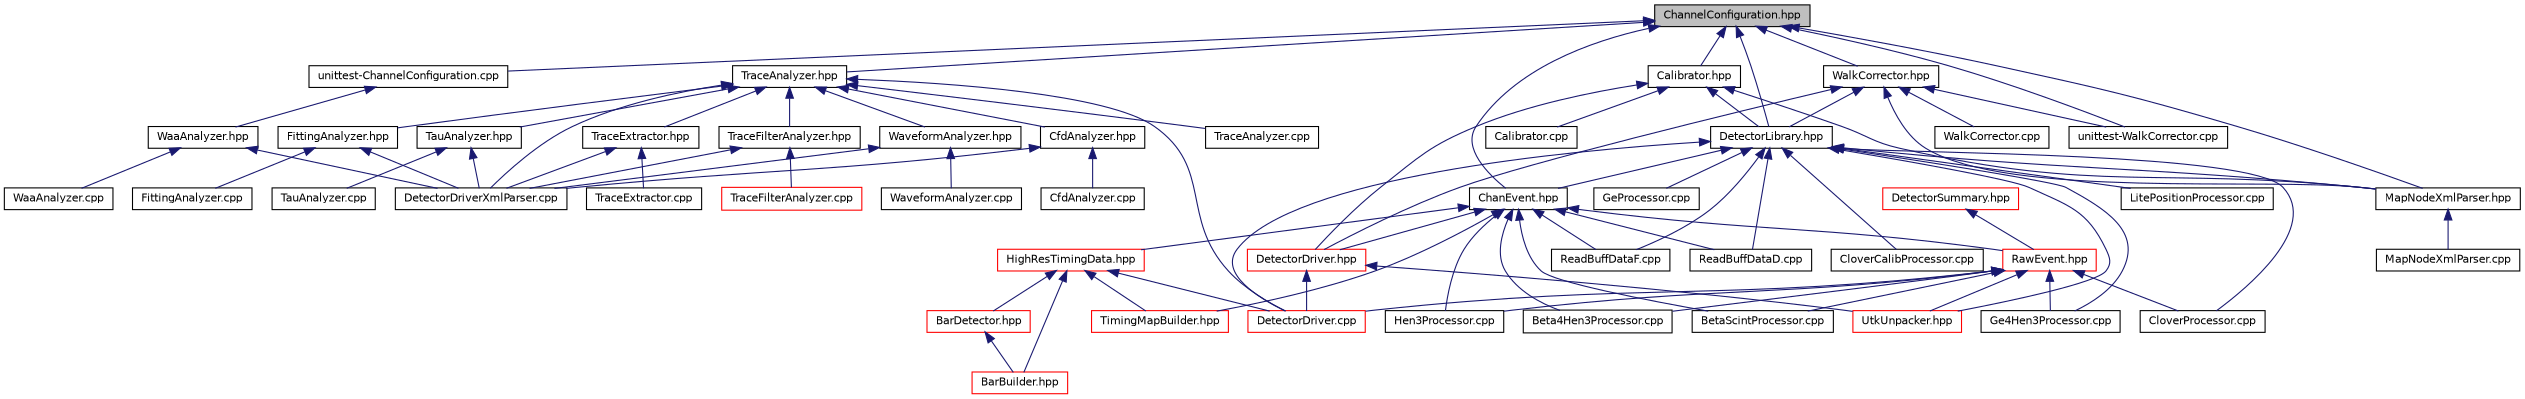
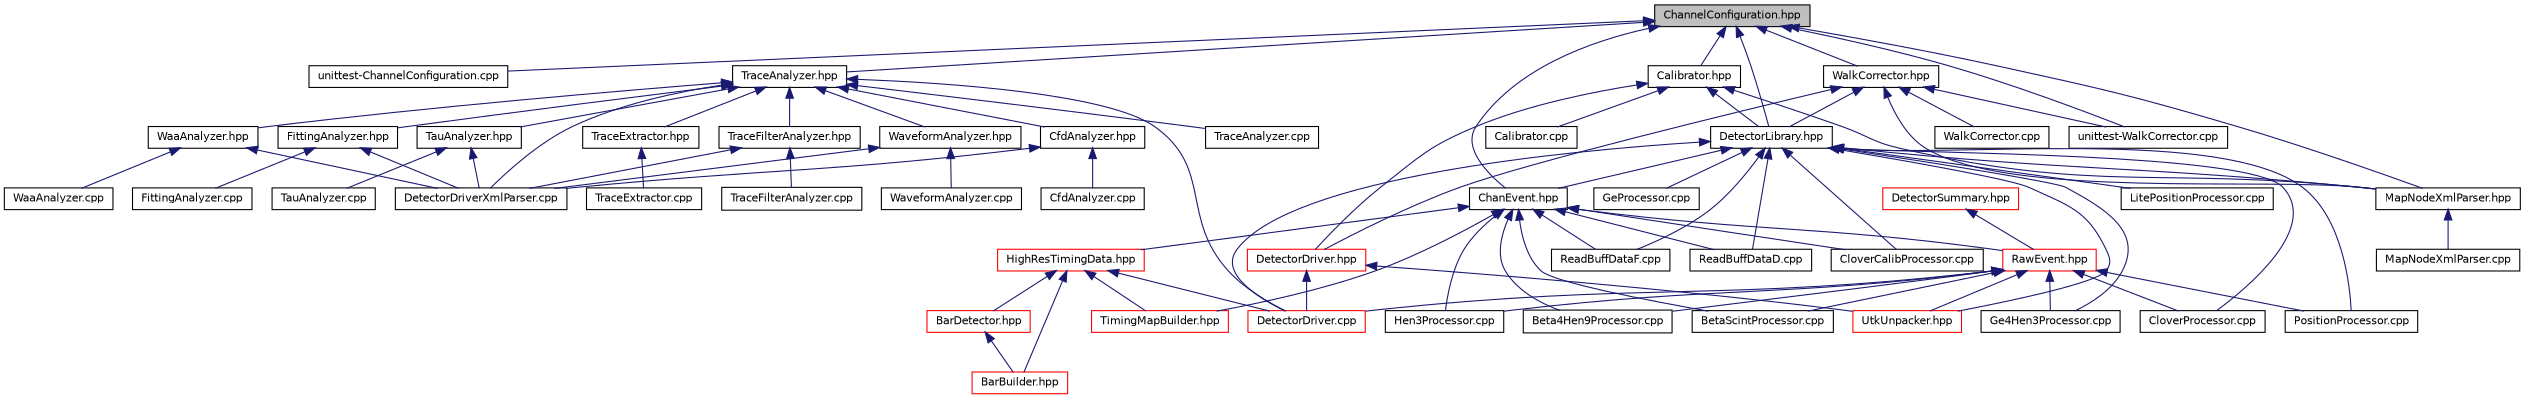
edge "WaaAnalyzer.hpp" -> "unittest-ChannelConfiguration.cpp": now "WaaAnalyzer.hpp" -> "TraceAnalyzer.hpp"
edge "DetectorDriverXmlParser.cpp" -> "TraceExtractor.hpp": removed
node "TraceFilterAnalyzer.cpp": color red -> black
edge "DetectorDriver.hpp" -> "ChanEvent.hpp": now "CloverCalibProcessor.cpp" -> "ChanEvent.hpp"
node "Beta4Hen3Processor.cpp": label "Beta4Hen3Processor.cpp" -> "Beta4Hen9Processor.cpp"
node "PositionProcessor.cpp": added
